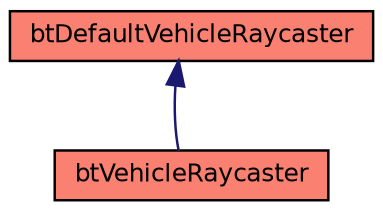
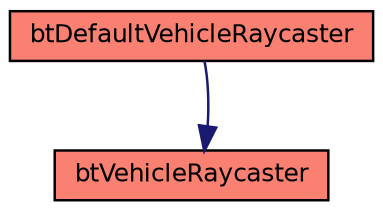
edge "btVehicleRaycaster" -> "btDefaultVehicleRaycaster": reversed
